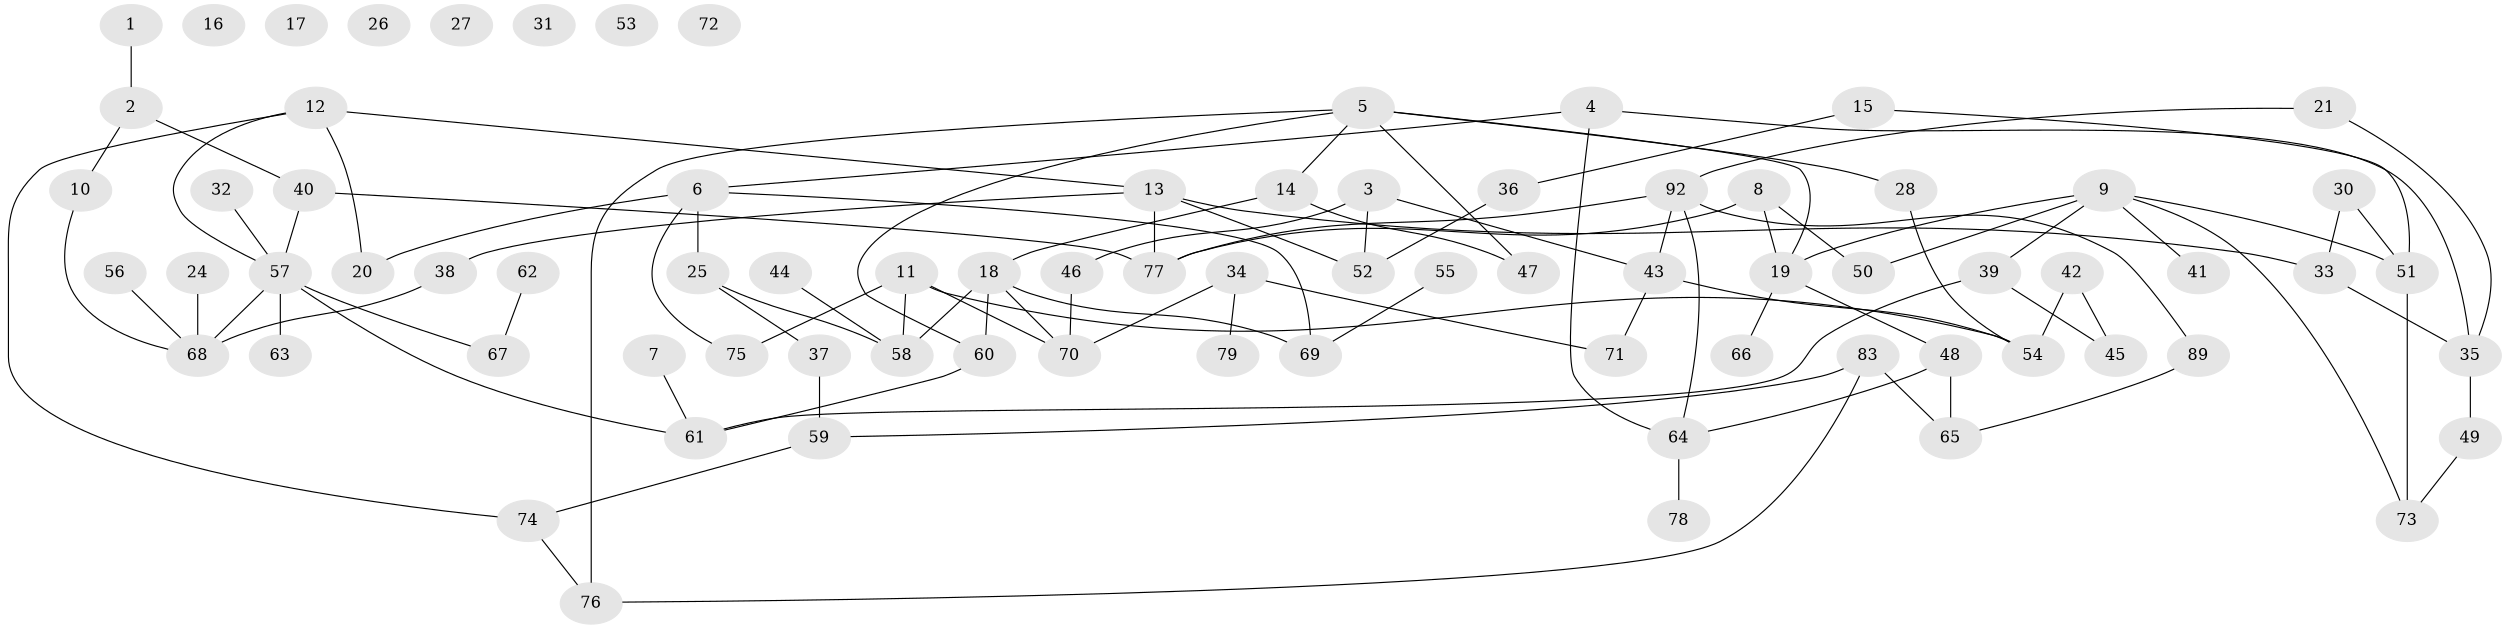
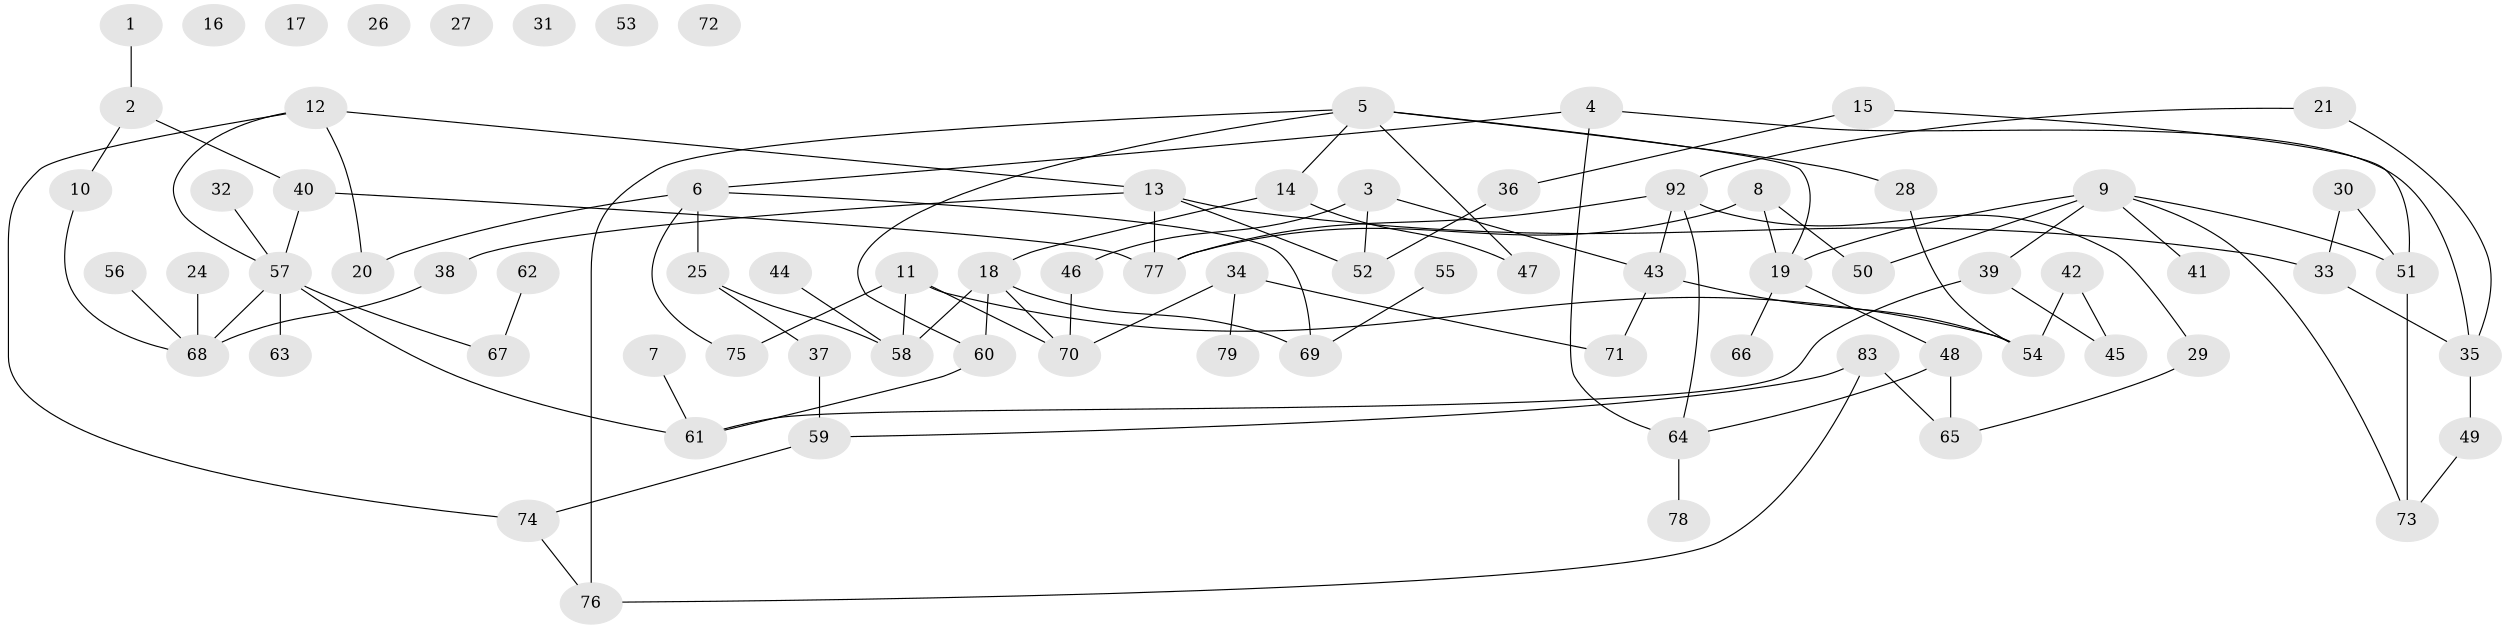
node "89": label "89" -> "29"
